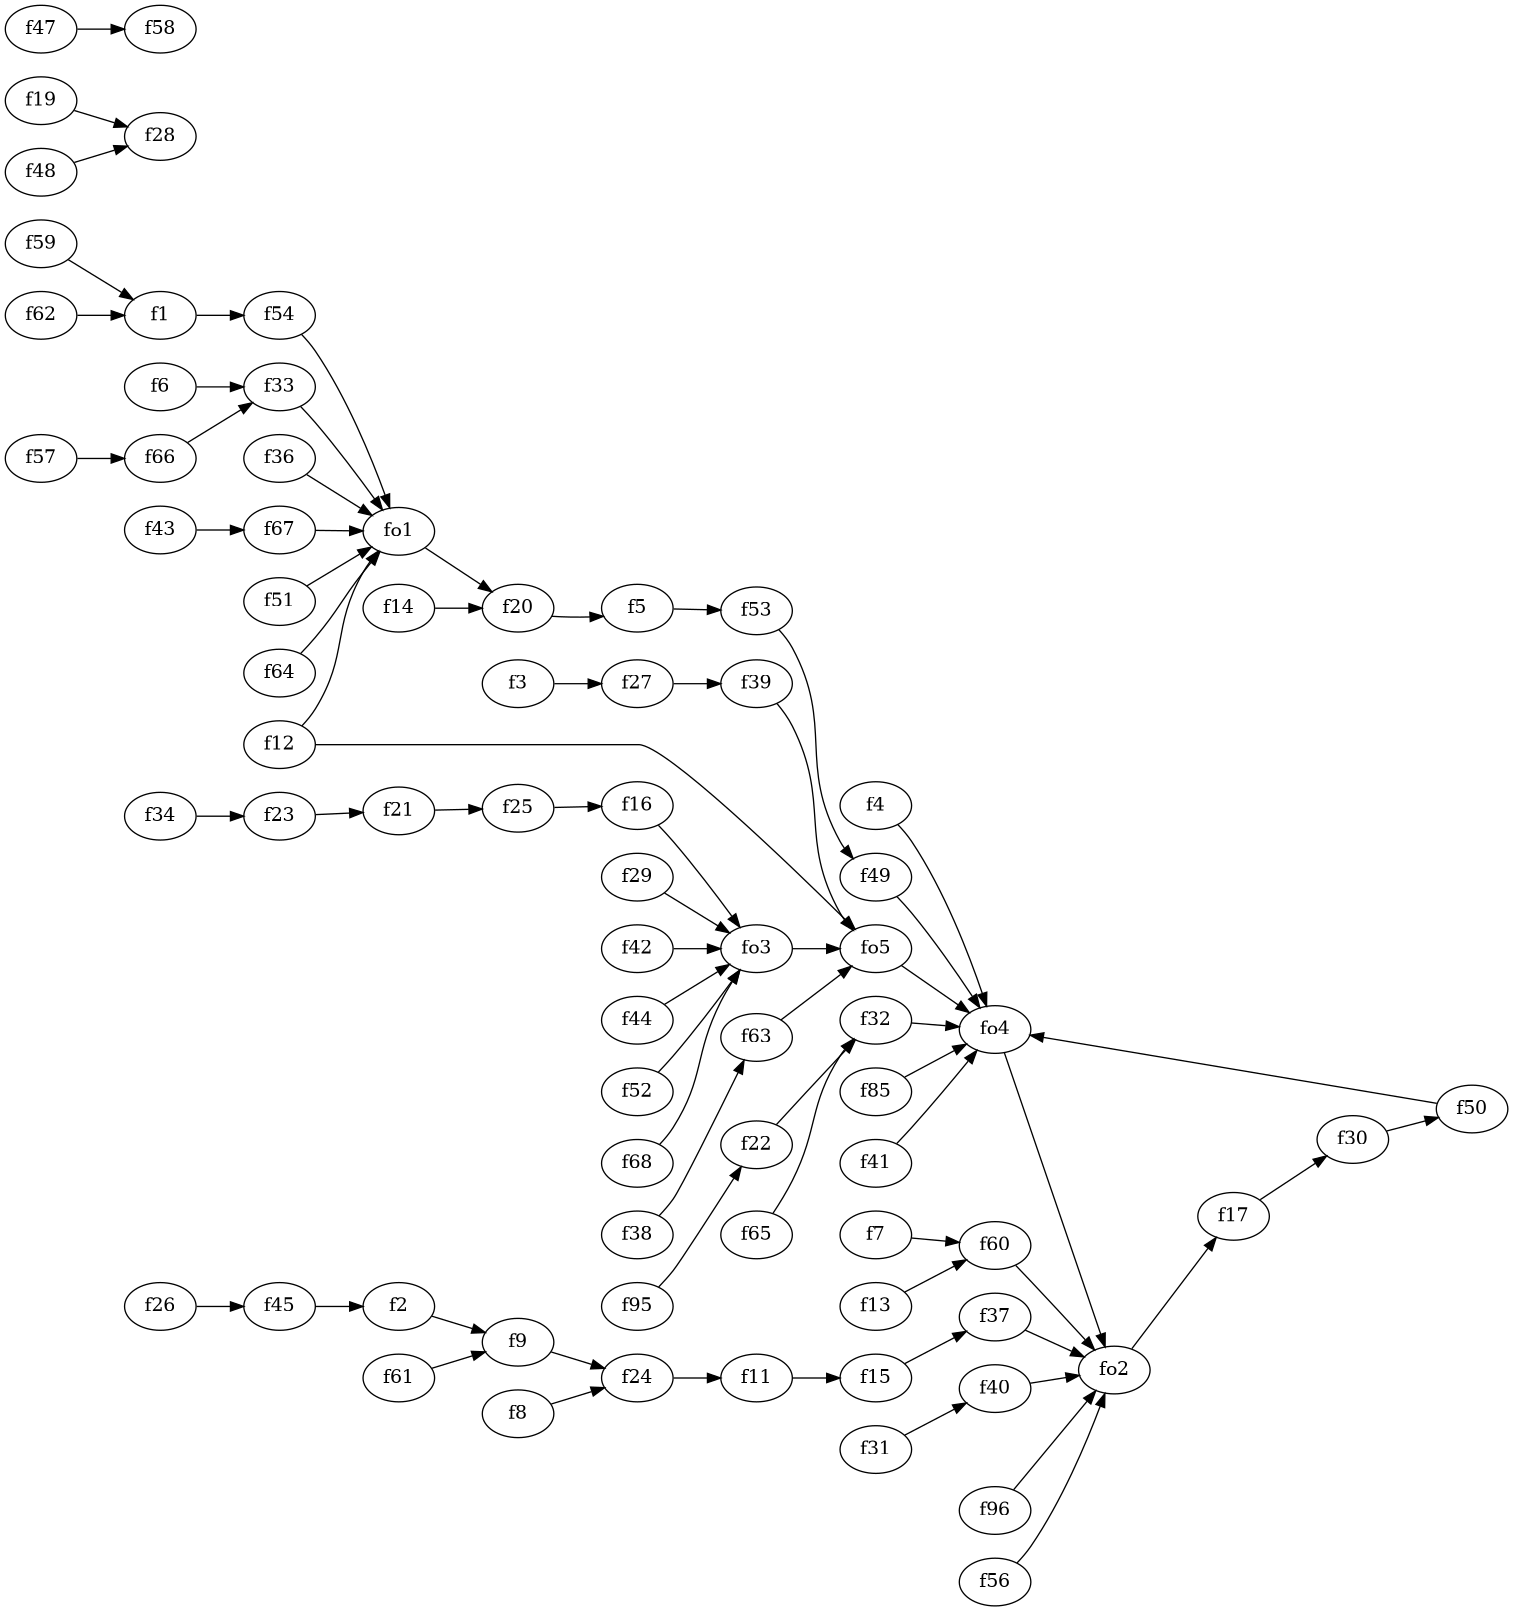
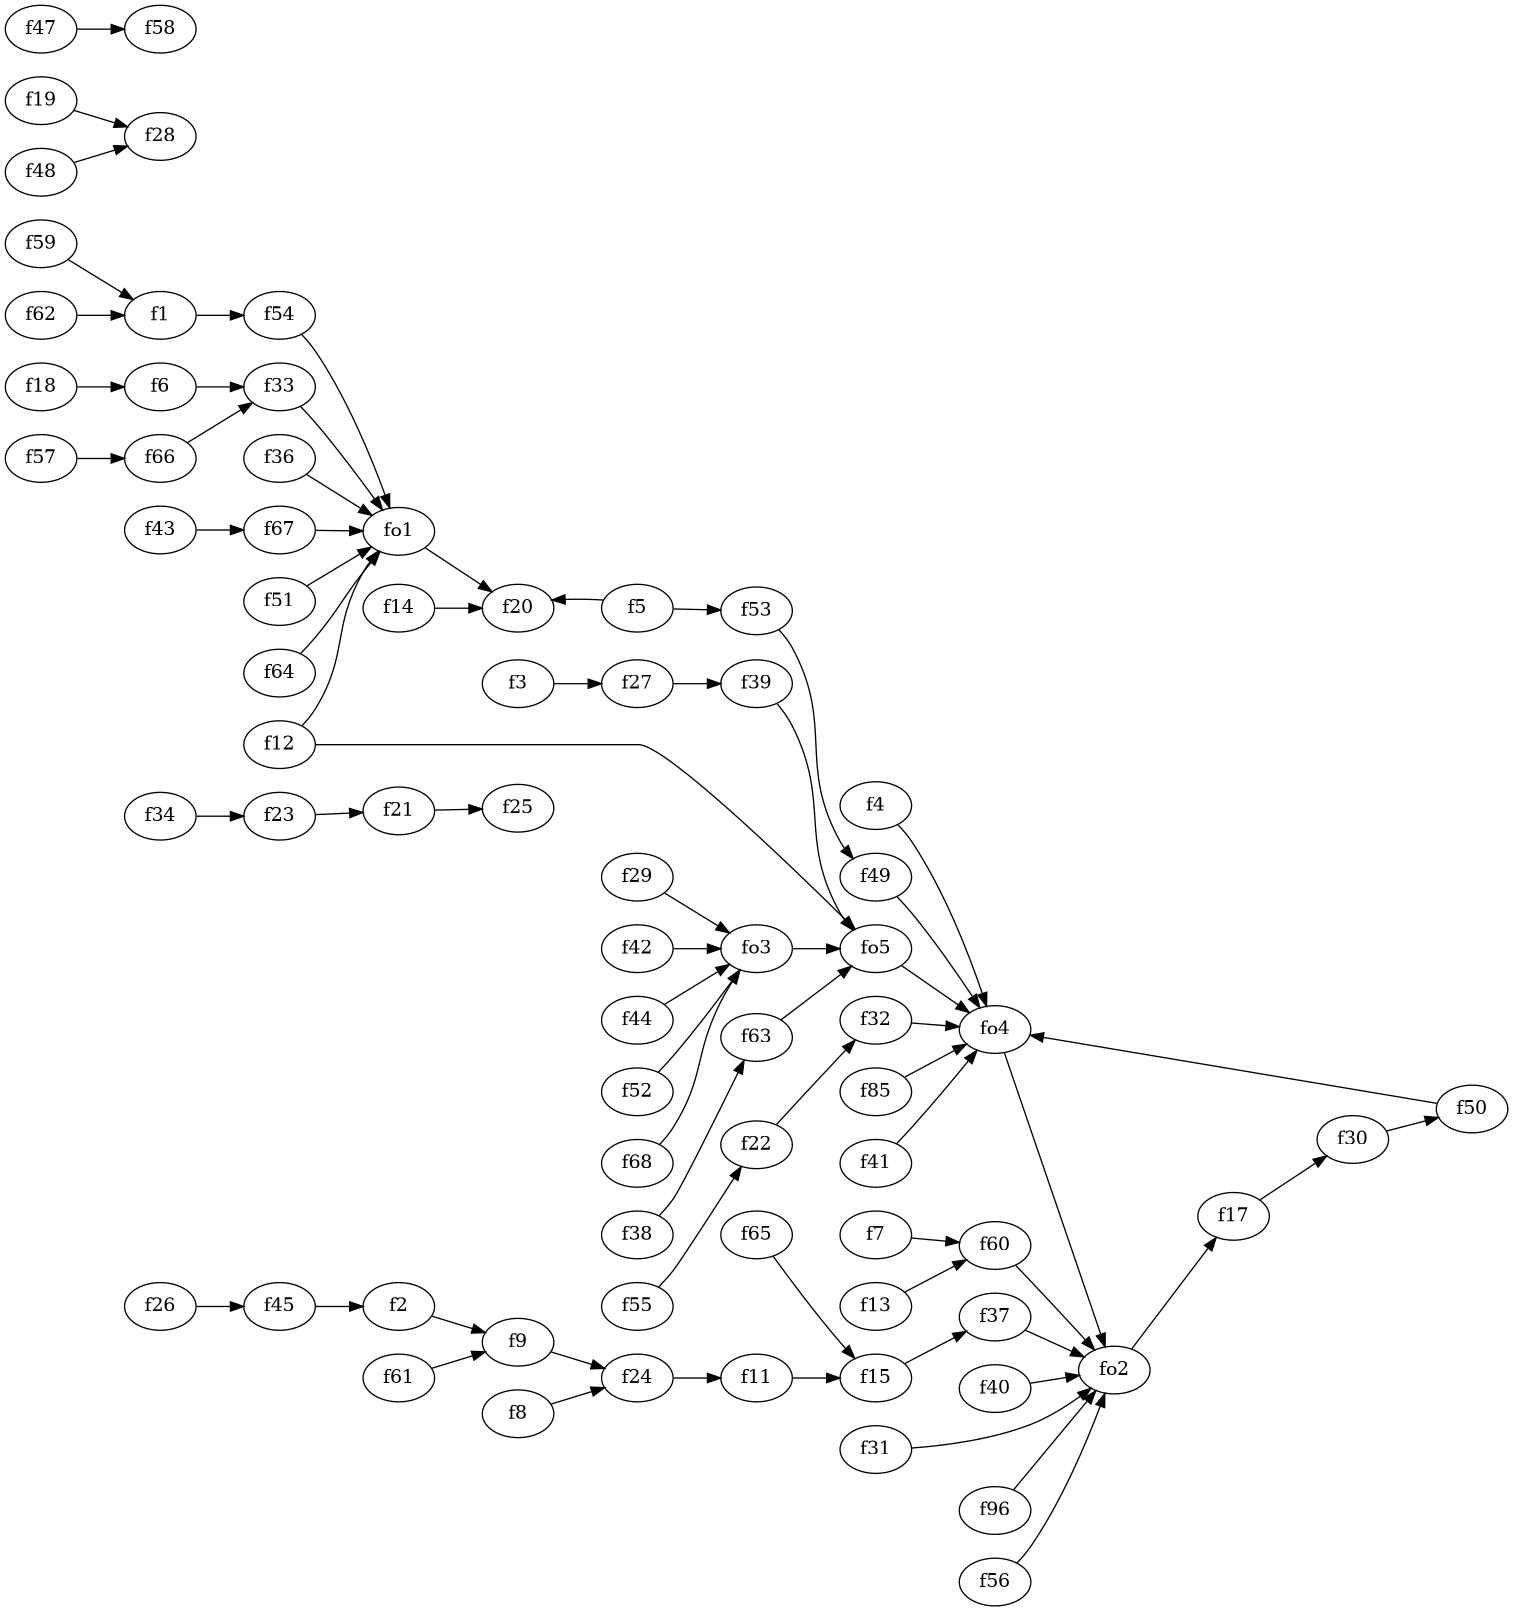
node "f18": added
edge "f20" -> "f5": reversed
node "f16": removed
edge "f65" -> "f32": now "f65" -> "f15"
node "f95": label "f95" -> "f55"
edge "f31" -> "f40": now "f31" -> "fo2"
